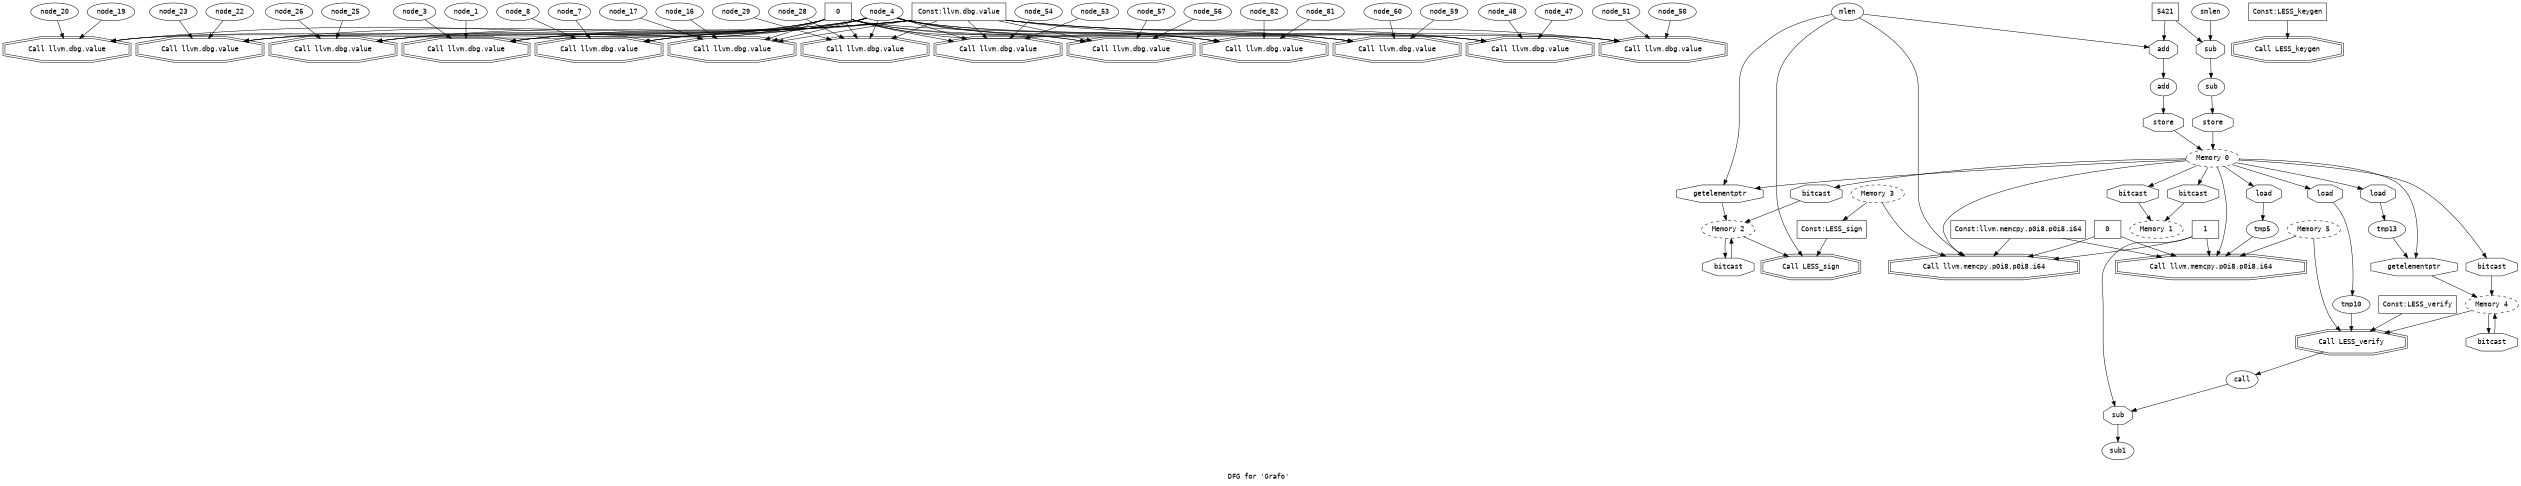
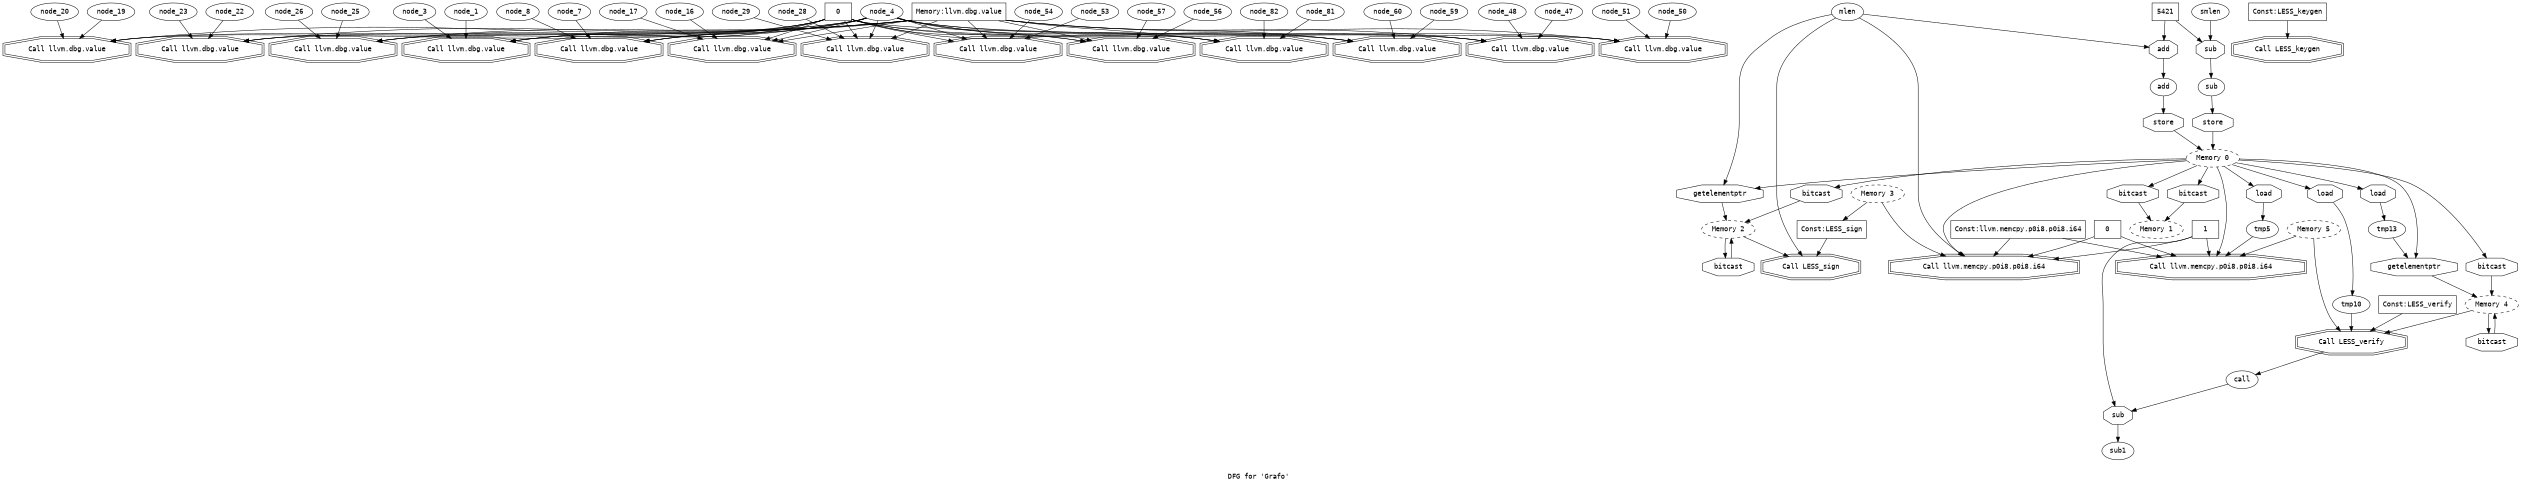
node "Const:llvm.dbg.value": label "Const:llvm.dbg.value" -> "Memory:llvm.dbg.value"
